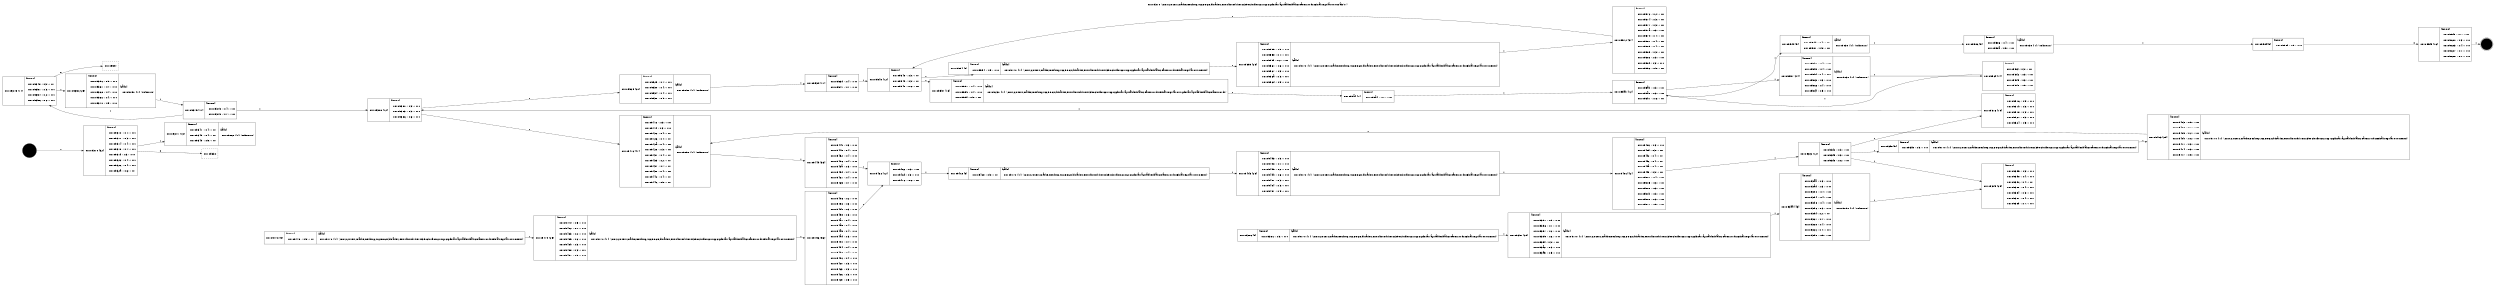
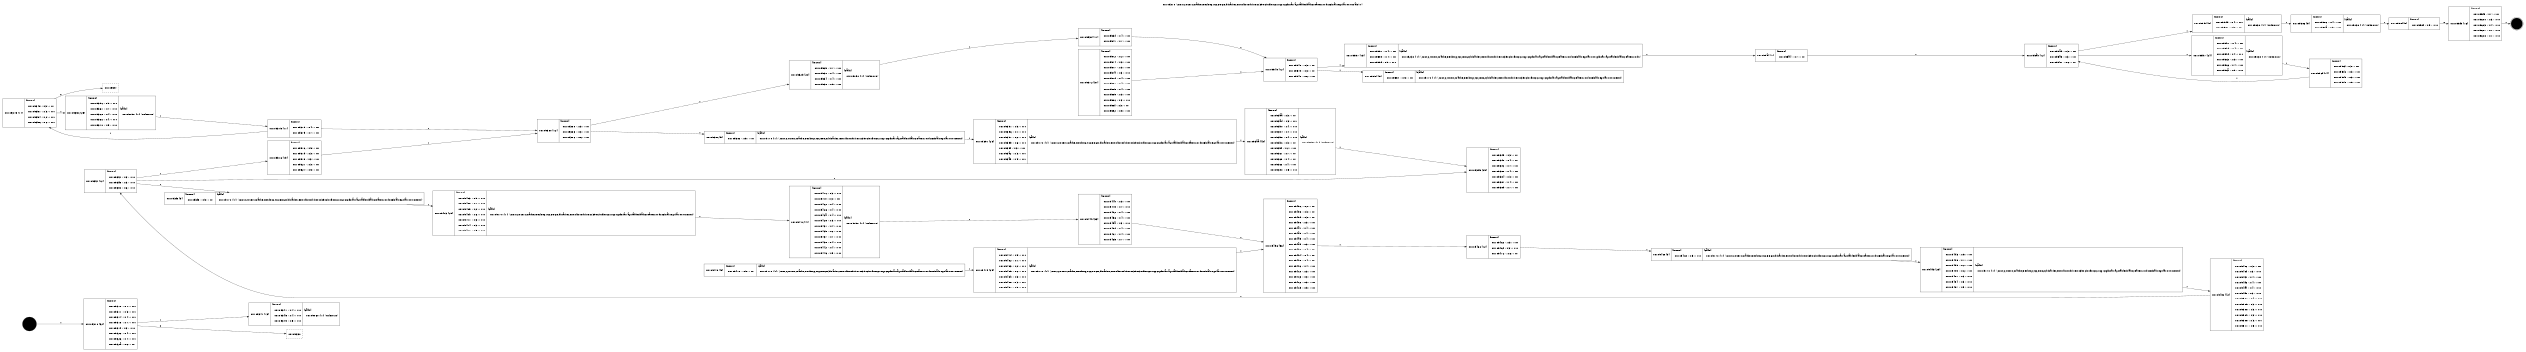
node "0x109559 [25]": removed
edge "0x109380 [12]" -> "0x10941c [47]": now "0x109380 [12]" -> "0x10938c [5]"
edge "0x10944b [33]" -> "0x10946c [12]": now "0x10944b [33]" -> "0x109496 [56]"
